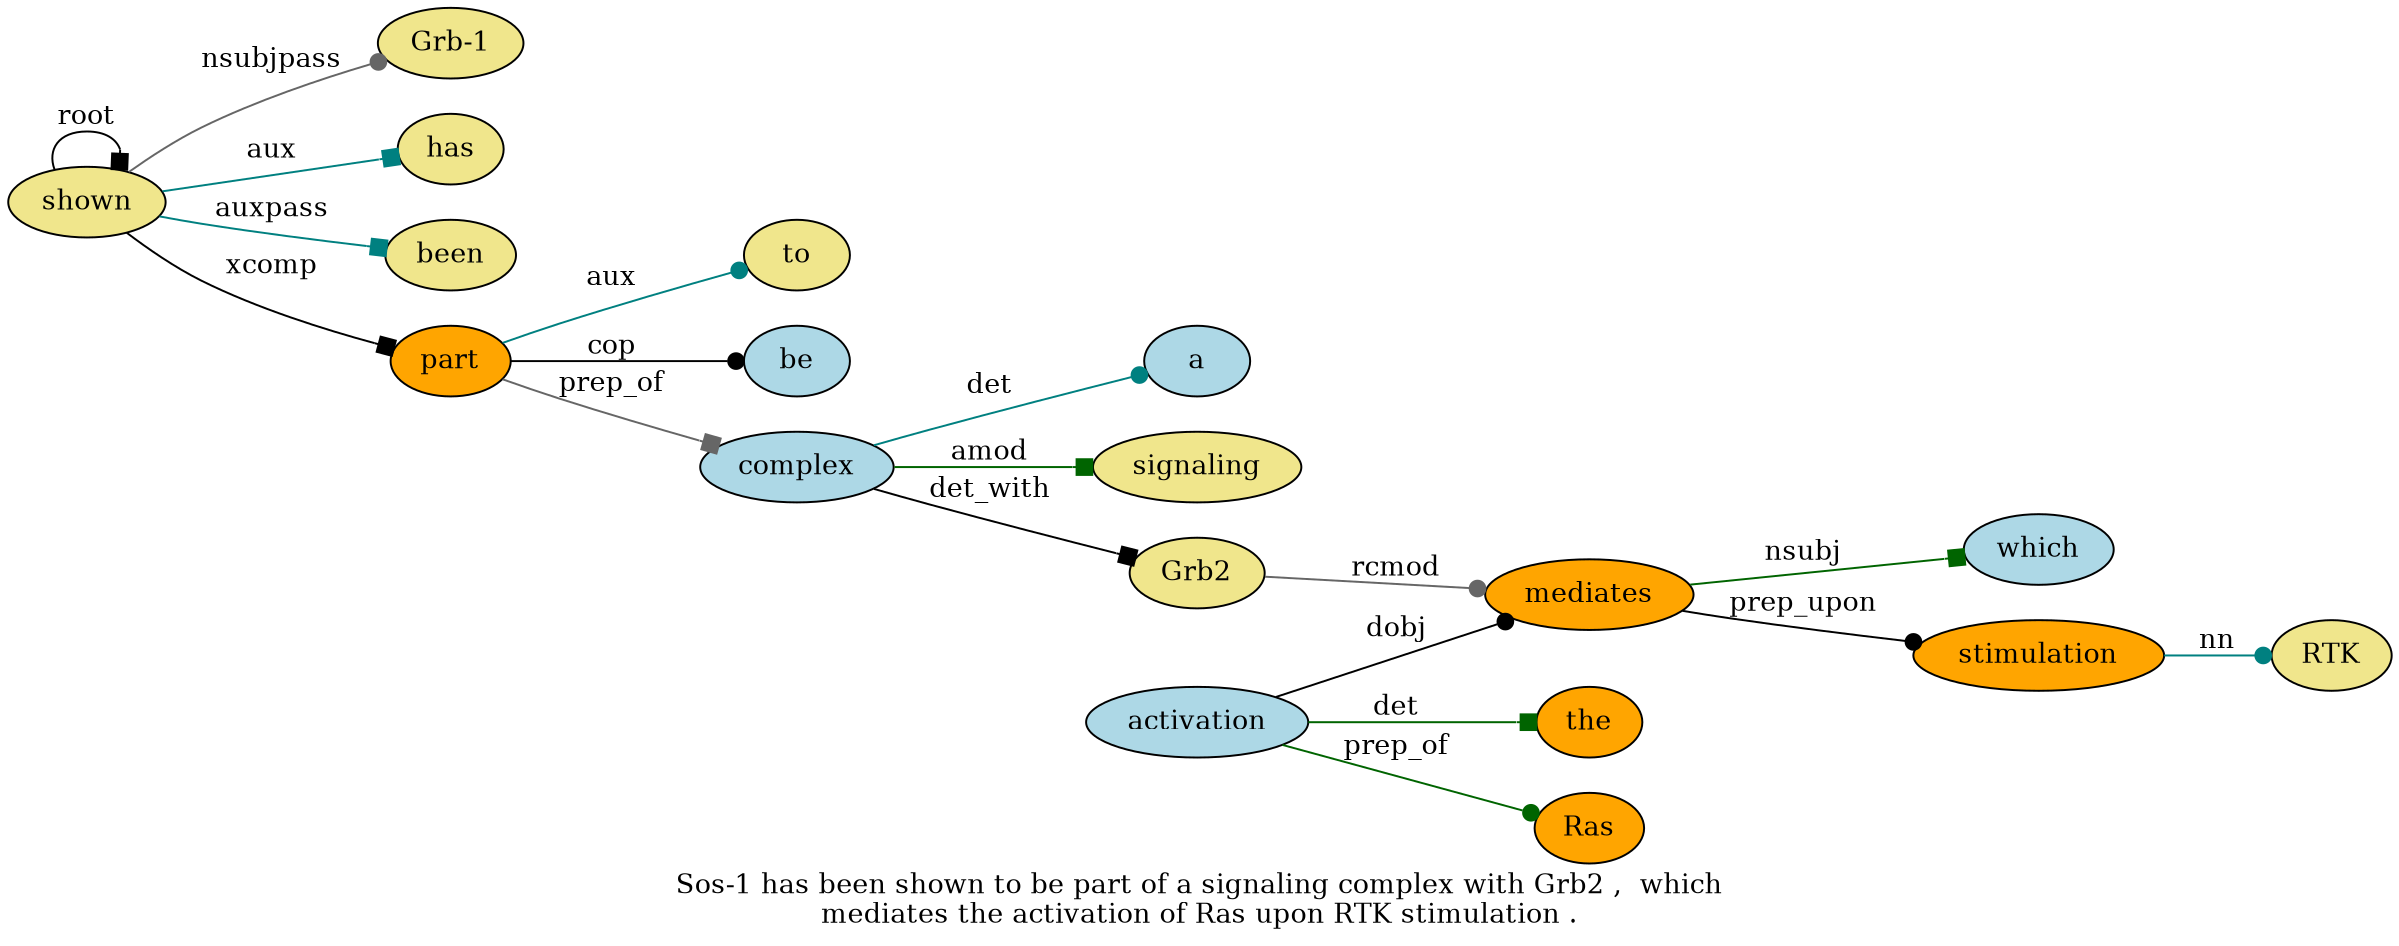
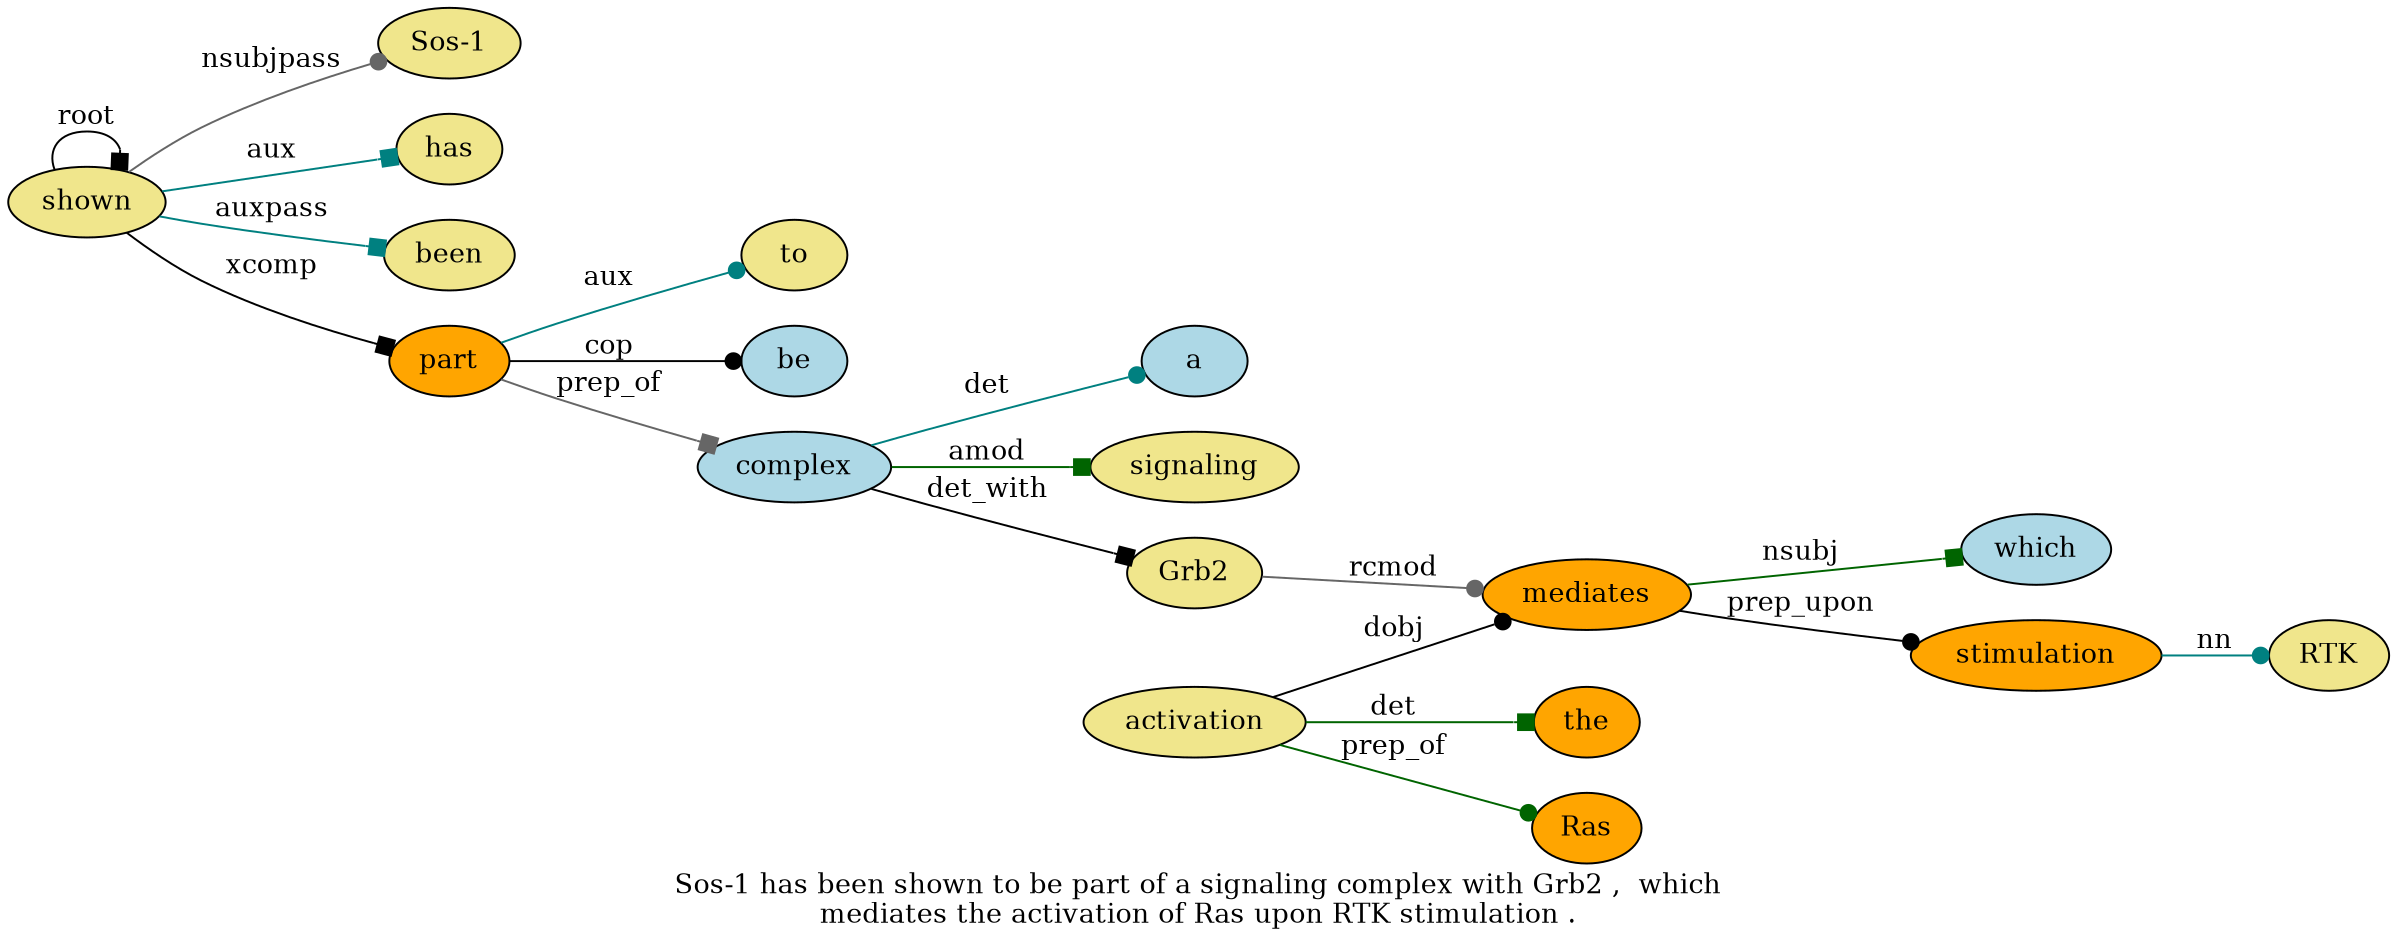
node "Grb-1": label "Grb-1" -> "Sos-1"
node "activation": fillcolor lightblue -> khaki
